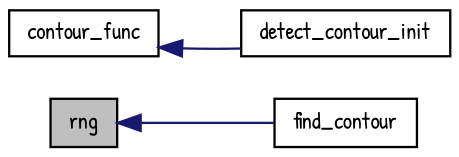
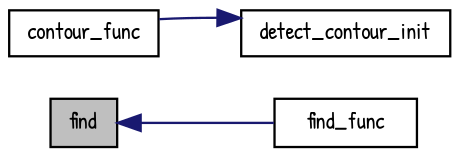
edge "detect_contour_init" -> "contour_func": reversed
node "rng": label "rng" -> "find"
node "find_contour": label "find_contour" -> "find_func"
